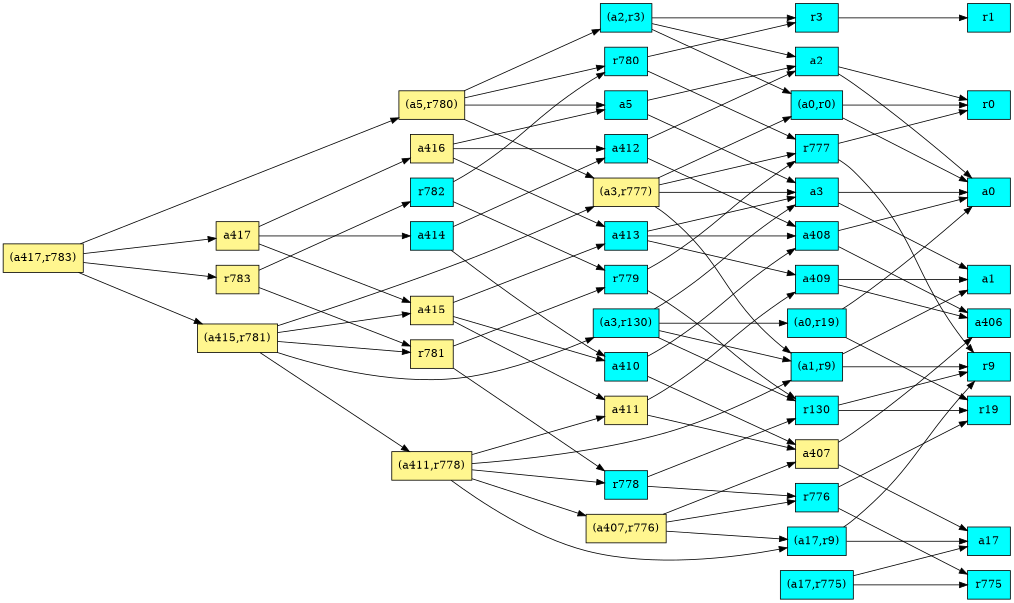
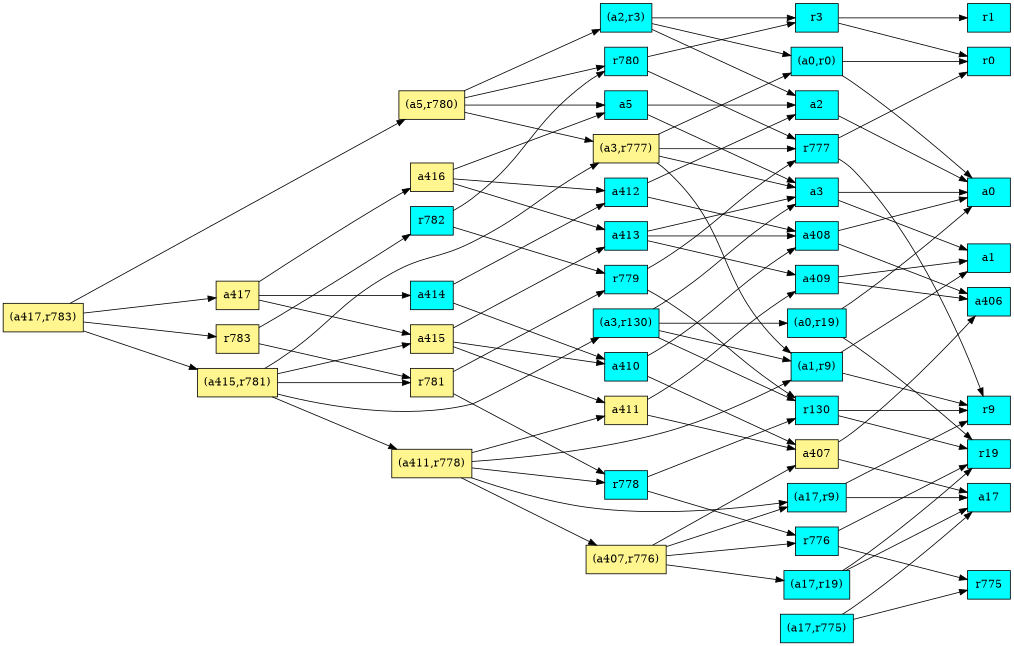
edge "a2" -> "r0": now "r3" -> "r0"
node "(a17,r19)": added
